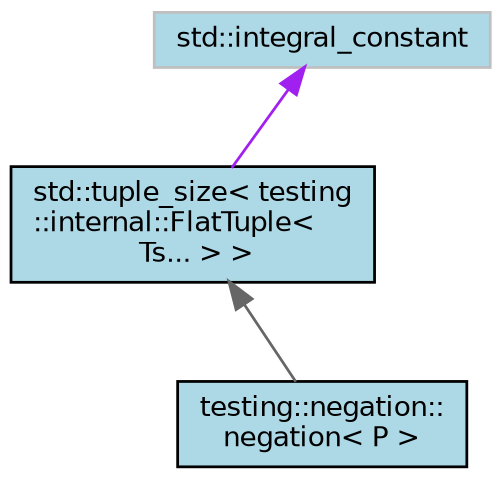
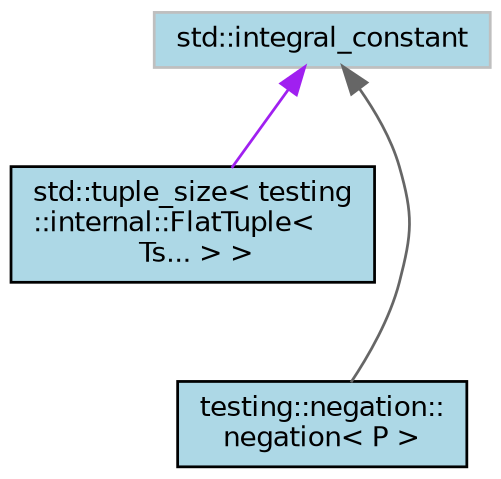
edge "testing::negation:: negation< P >" -> "std::tuple_size< testing ::internal::FlatTuple< Ts... > >": now "testing::negation:: negation< P >" -> "std::integral_constant"
